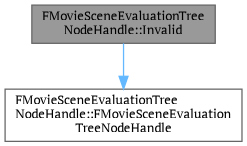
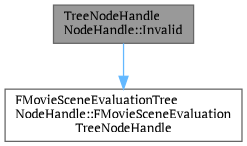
node "FMovieSceneEvaluationTree NodeHandle::Invalid": label "FMovieSceneEvaluationTree NodeHandle::Invalid" -> "TreeNodeHandle NodeHandle::Invalid"
